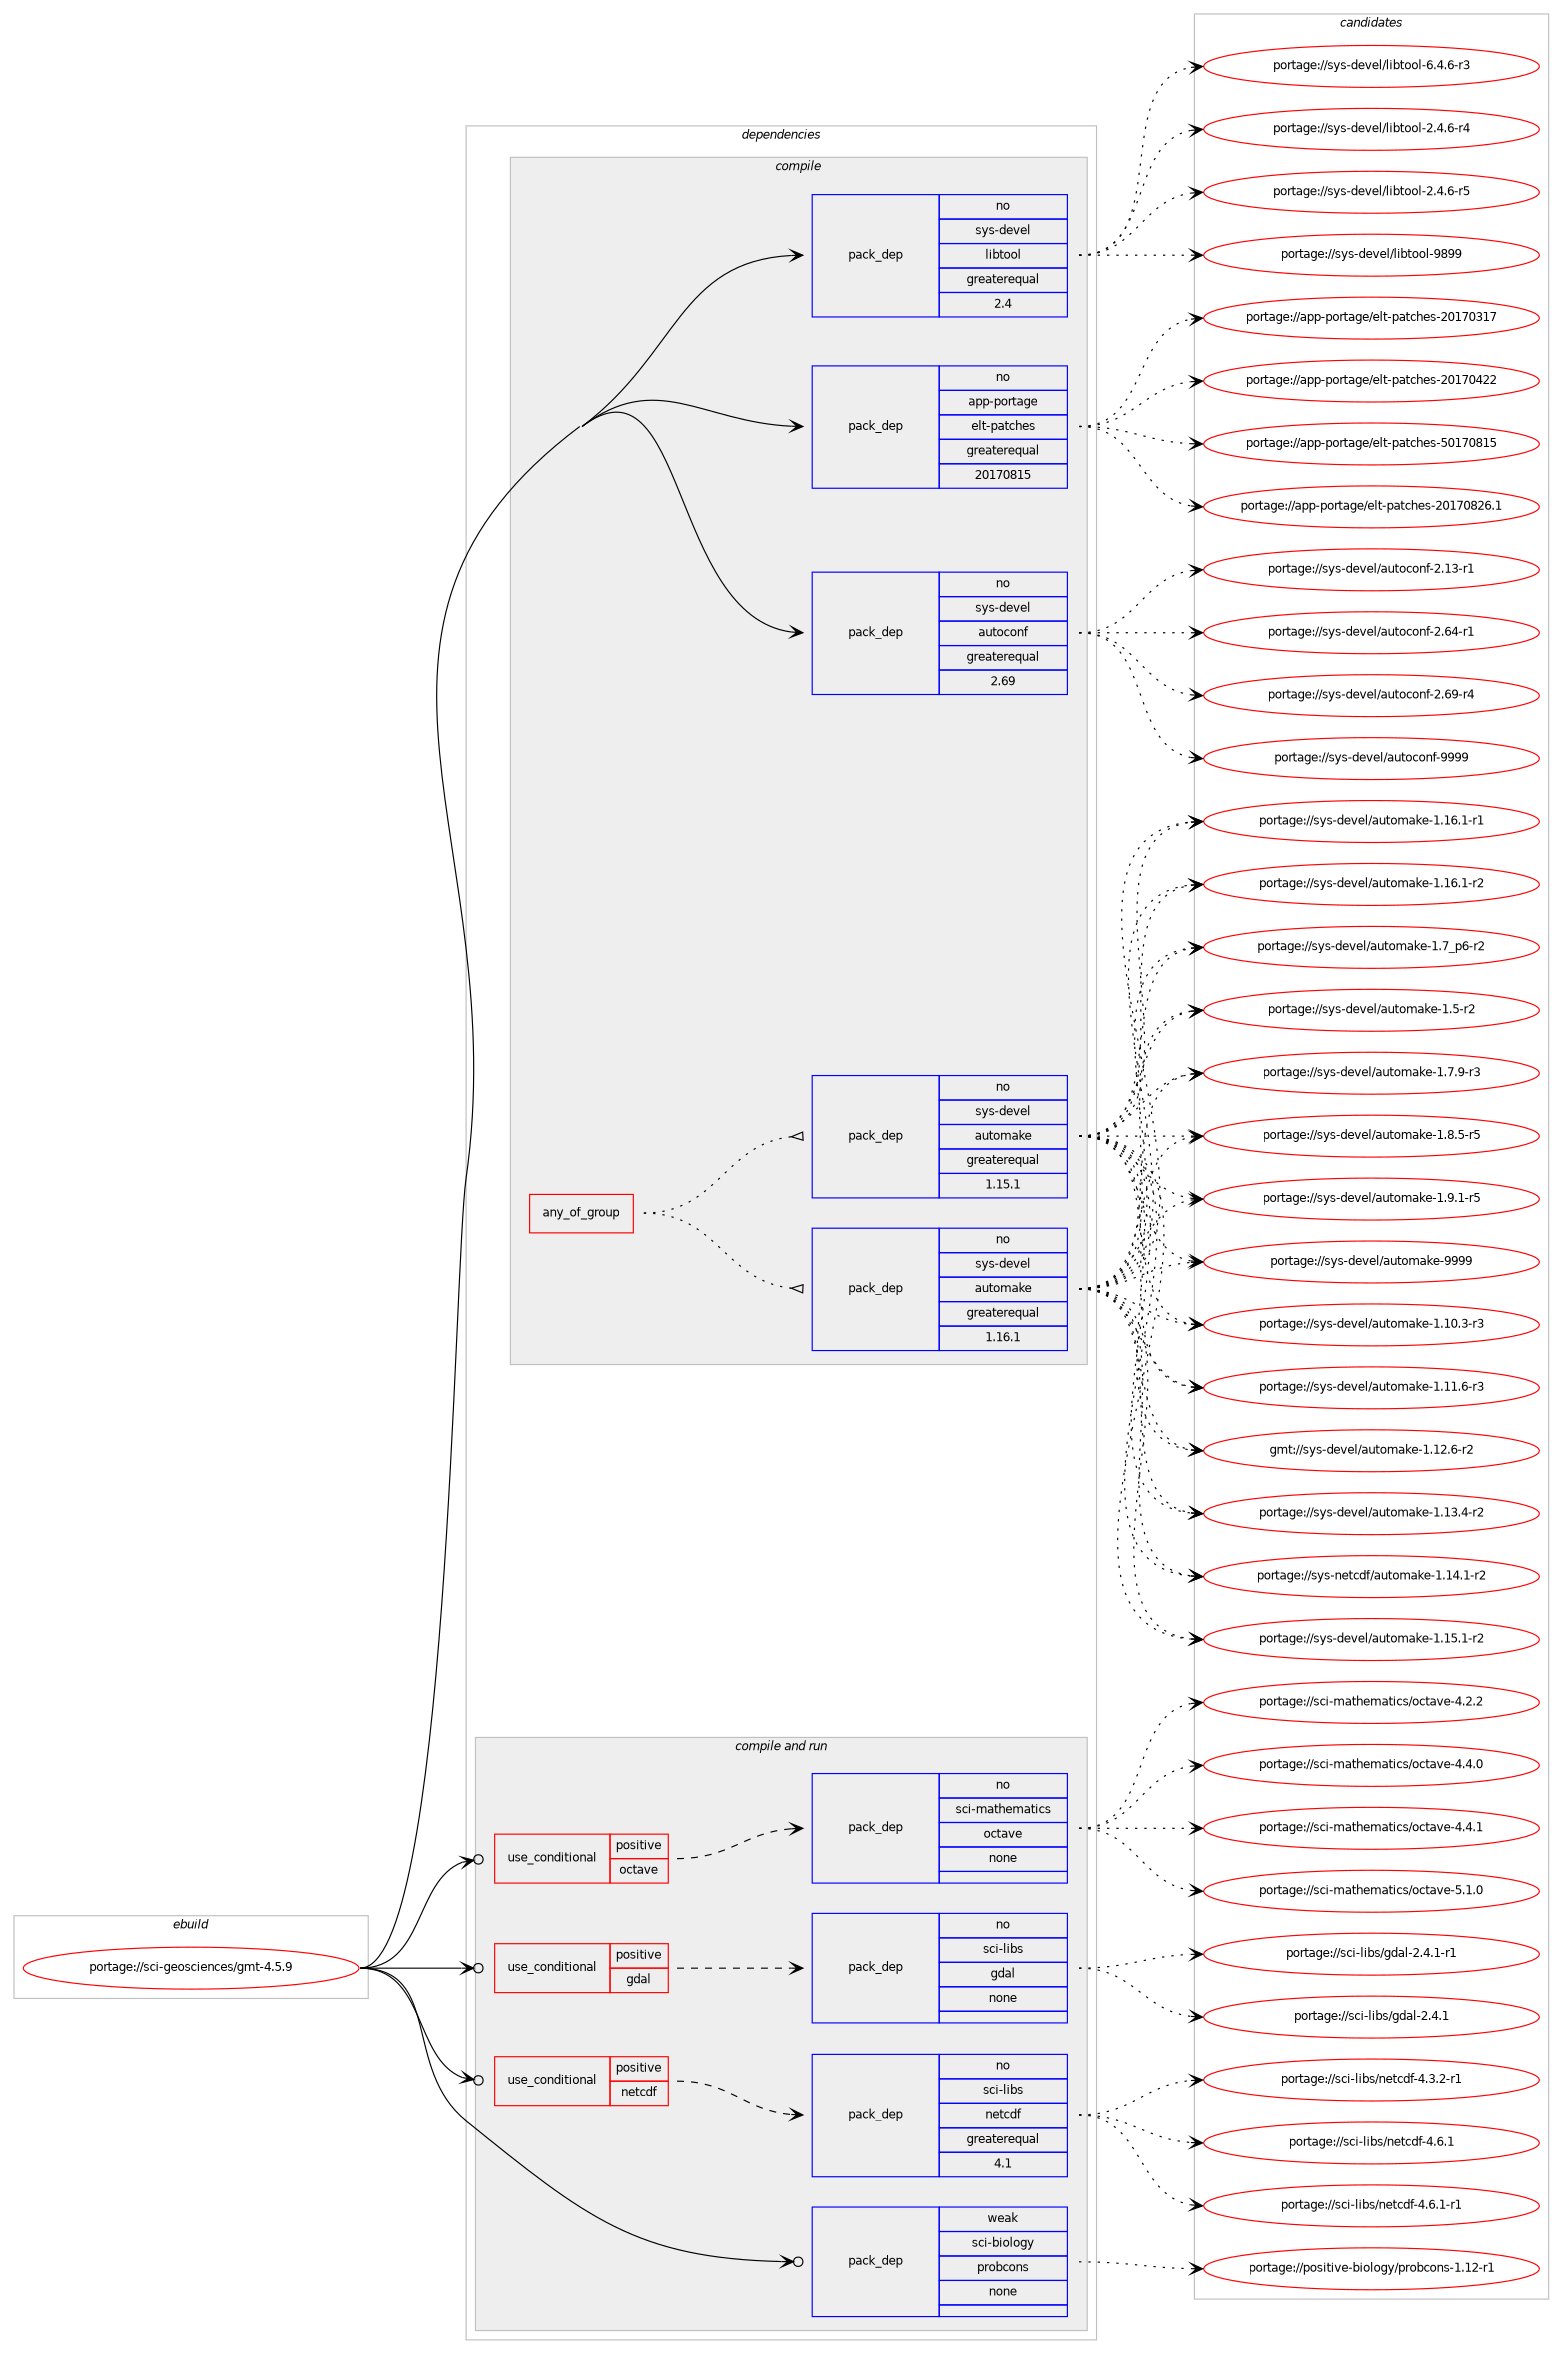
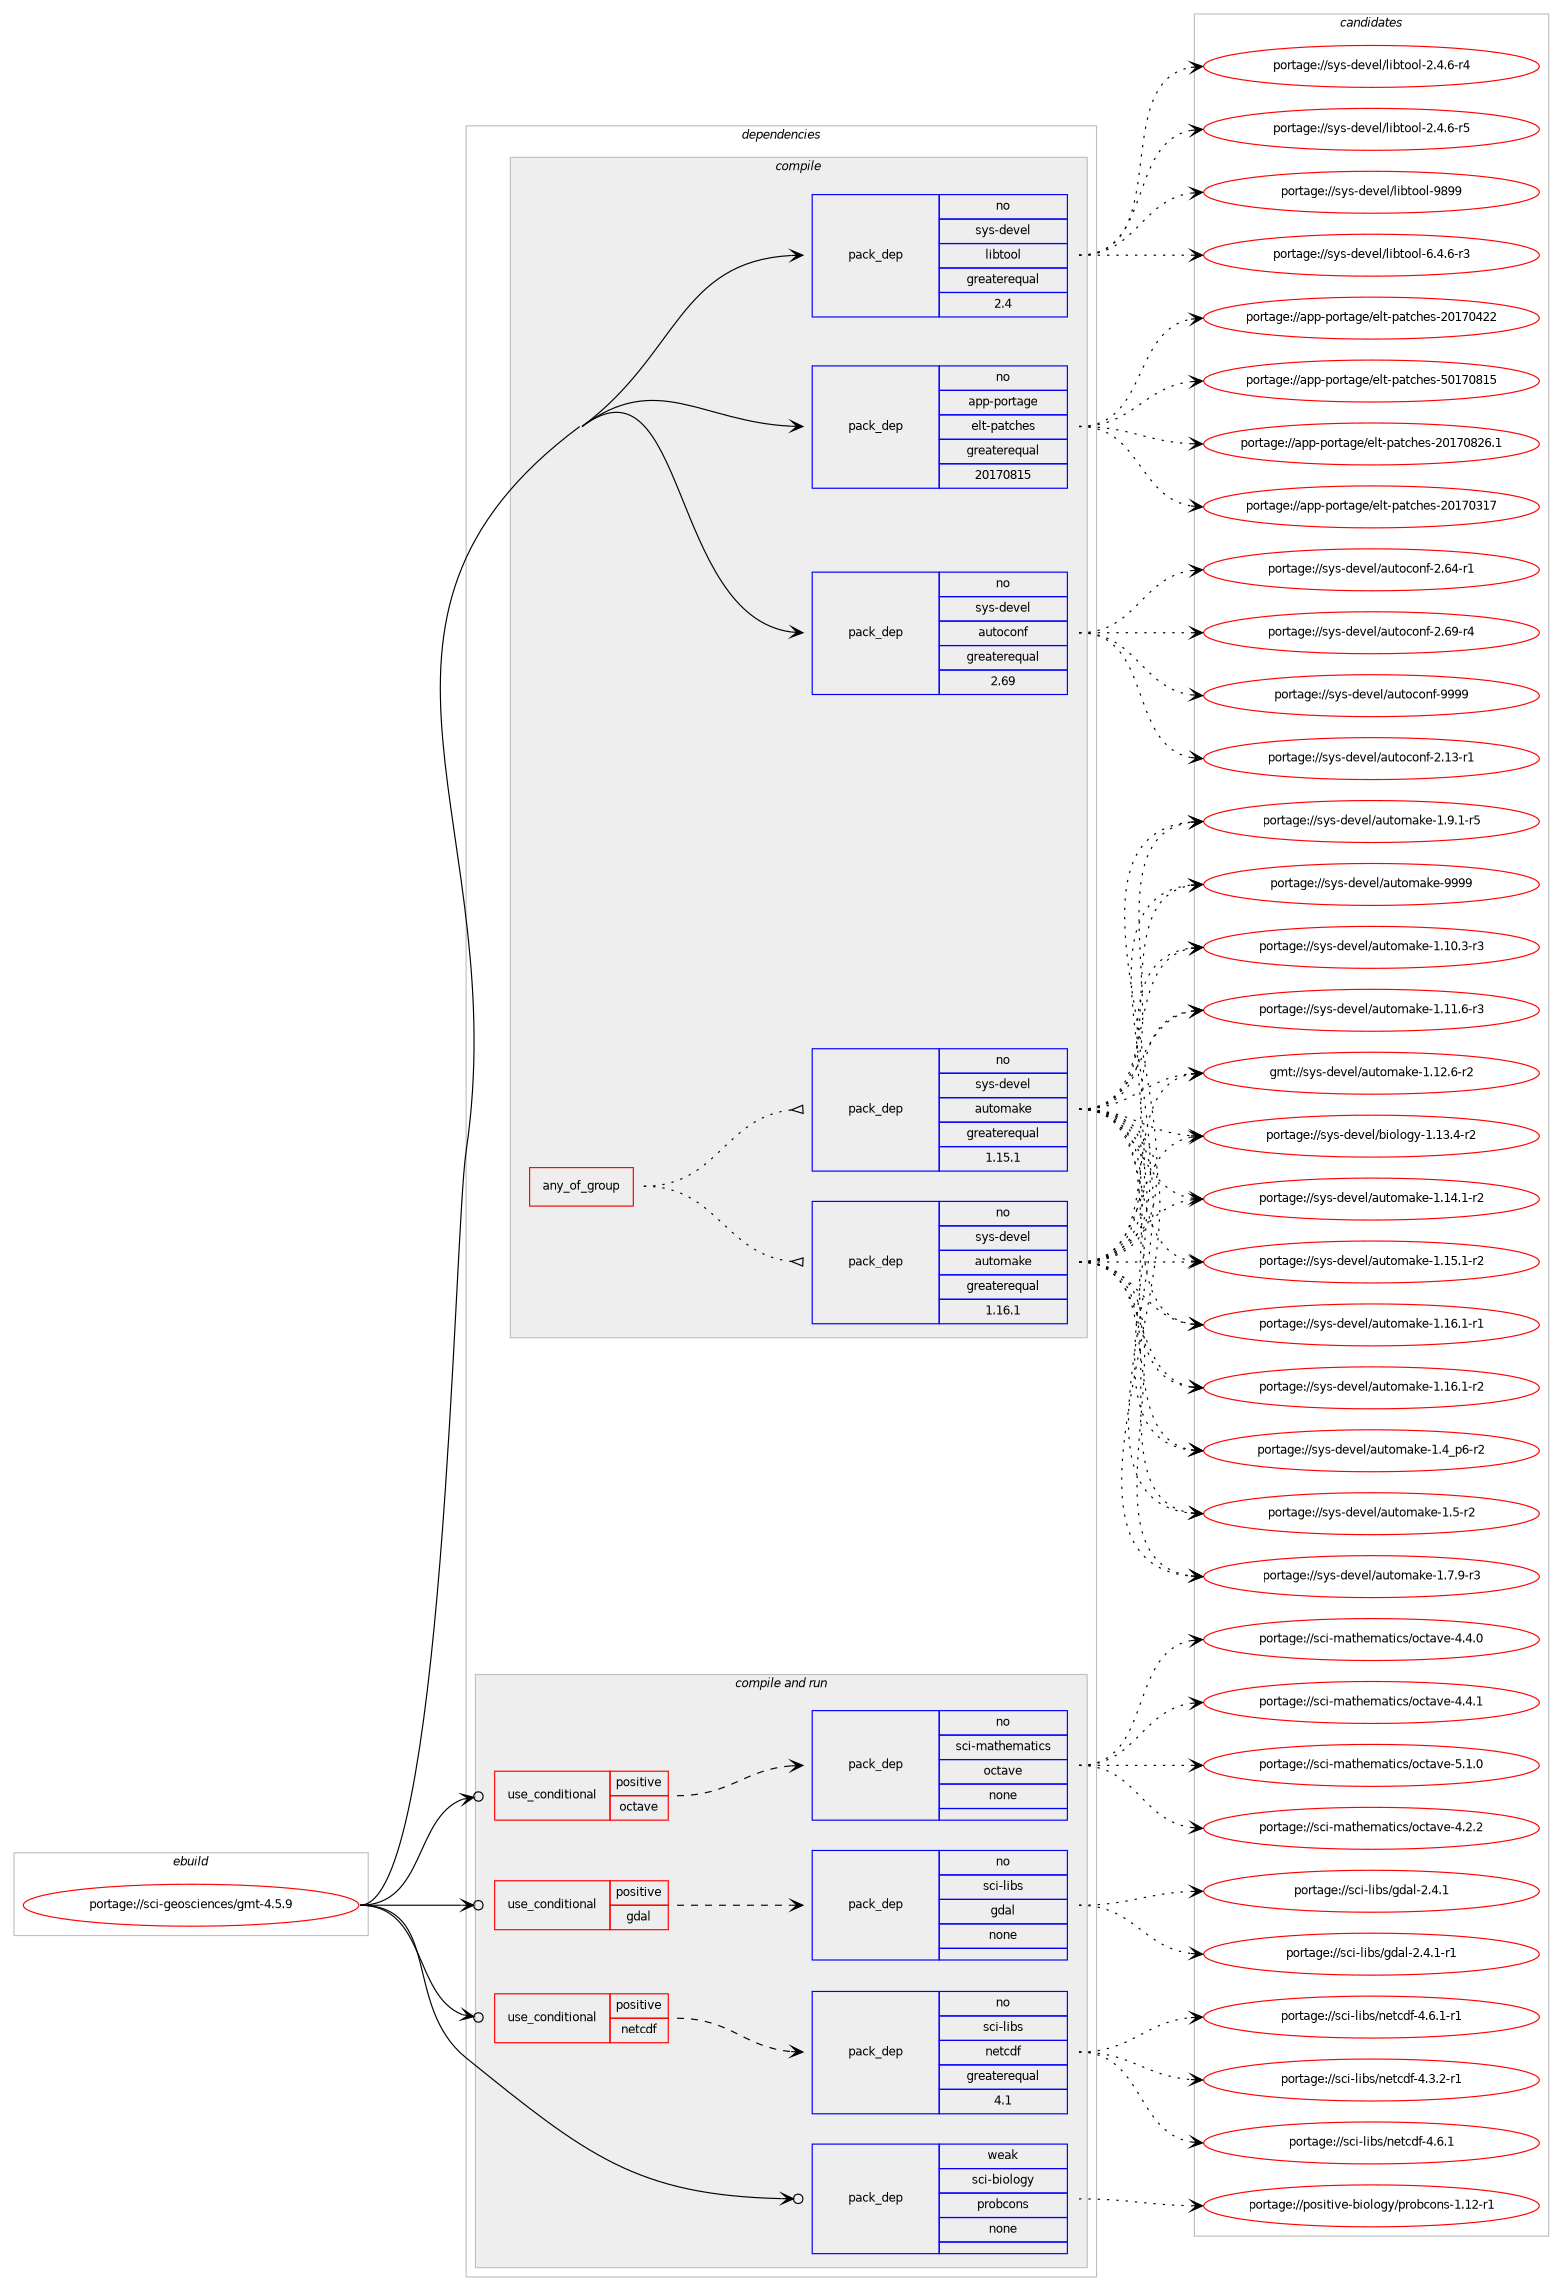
node "portage://sys-devel/automake-1.7_p6-r2": label "portage://sys-devel/automake-1.7_p6-r2" -> "portage://sys-devel/automake-1.4_p6-r2"
node "portage://sys-devel/automake-1.8.5-r5": removed
node "portage://sys-devel/automake-1.13.4-r2": label "portage://sys-devel/automake-1.13.4-r2" -> "portage://sys-devel/biology-1.13.4-r2"
node "portage://sys-netcdf/automake-1.14.1-r2": label "portage://sys-netcdf/automake-1.14.1-r2" -> "portage://sys-devel/automake-1.14.1-r2"
